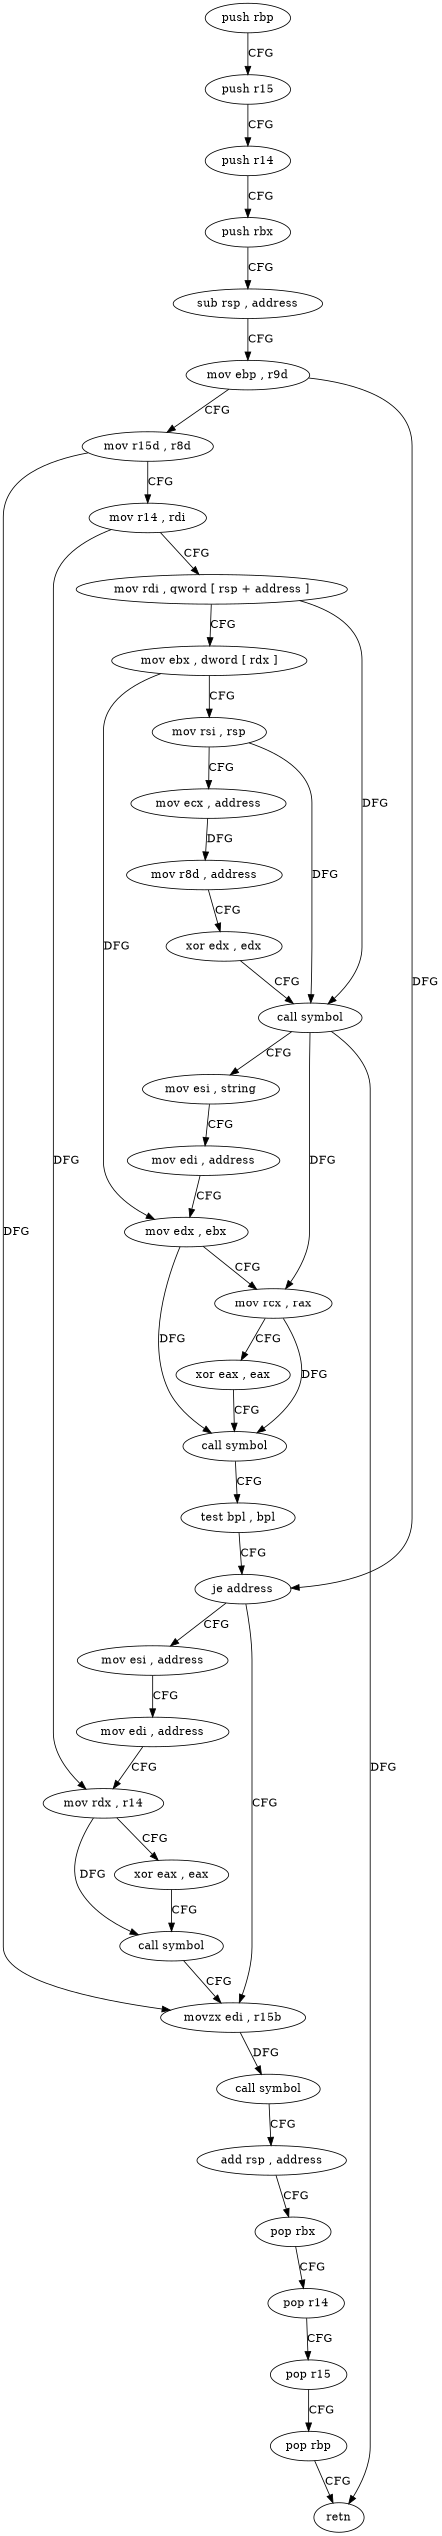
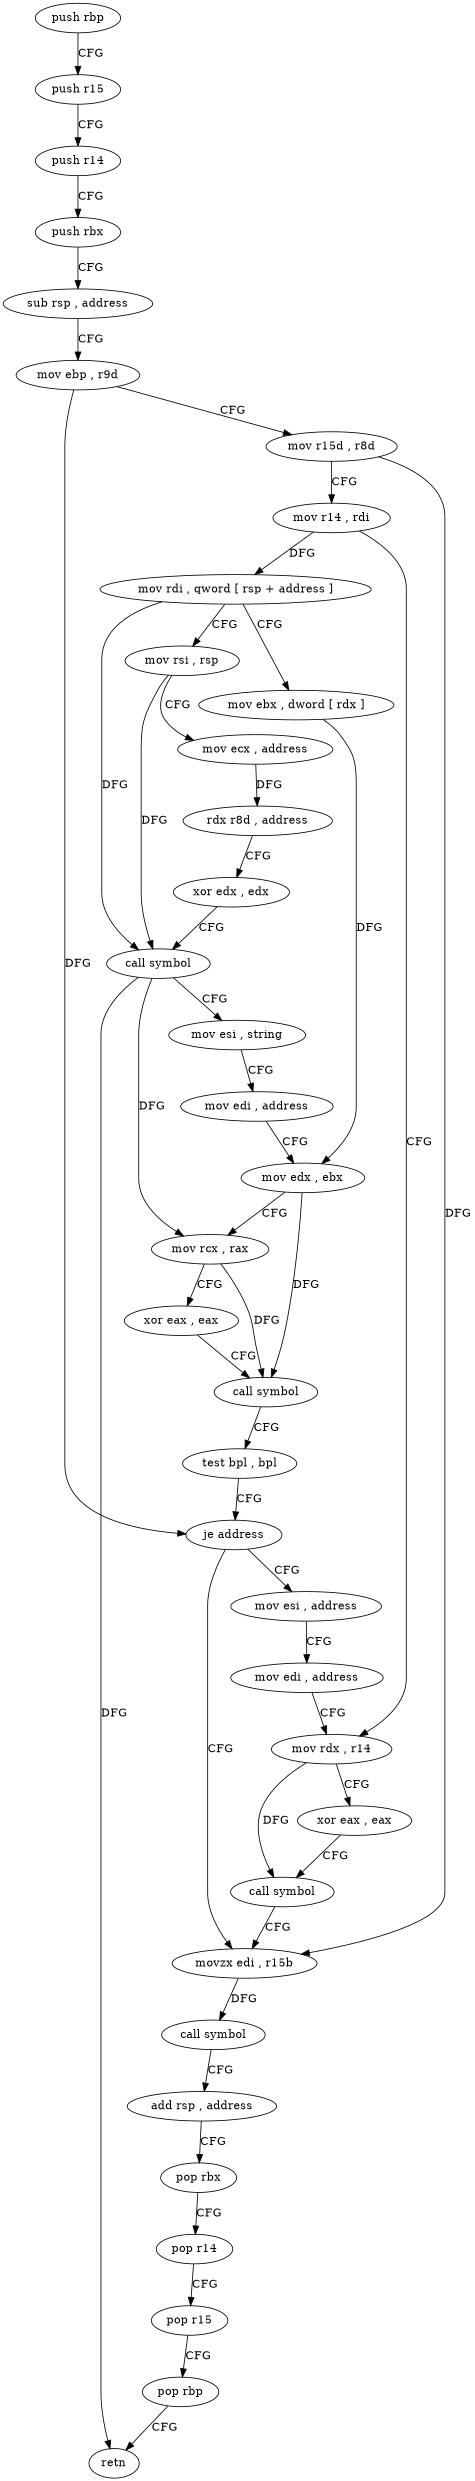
edge "mov r14 , rdi" -> "mov rdi , qword [ rsp + address ]": label "CFG" -> "DFG"
edge "mov ebx , dword [ rdx ]" -> "mov rsi , rsp": now "mov rdi , qword [ rsp + address ]" -> "mov rsi , rsp"
node "mov r8d , address": label "mov r8d , address" -> "rdx r8d , address"
edge "mov r14 , rdi" -> "mov rdx , r14": label "DFG" -> "CFG"
